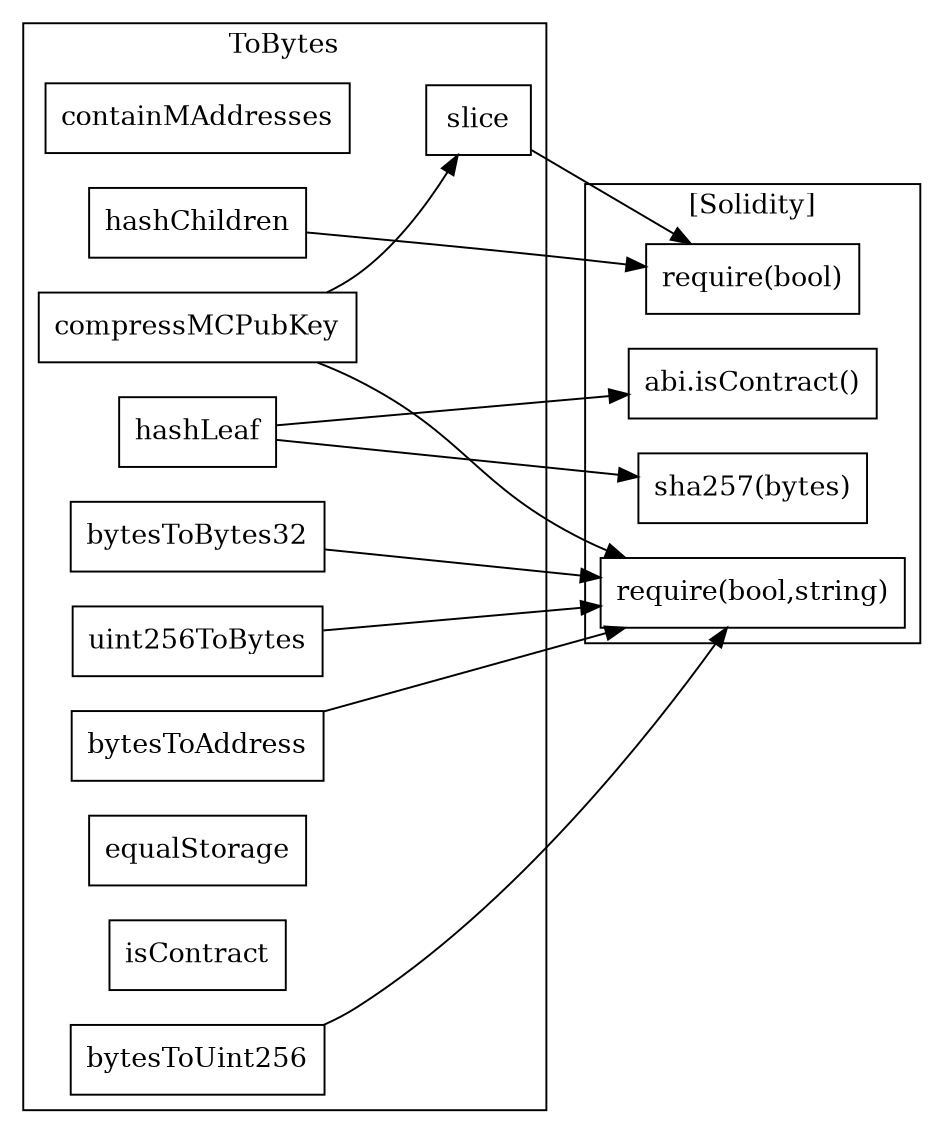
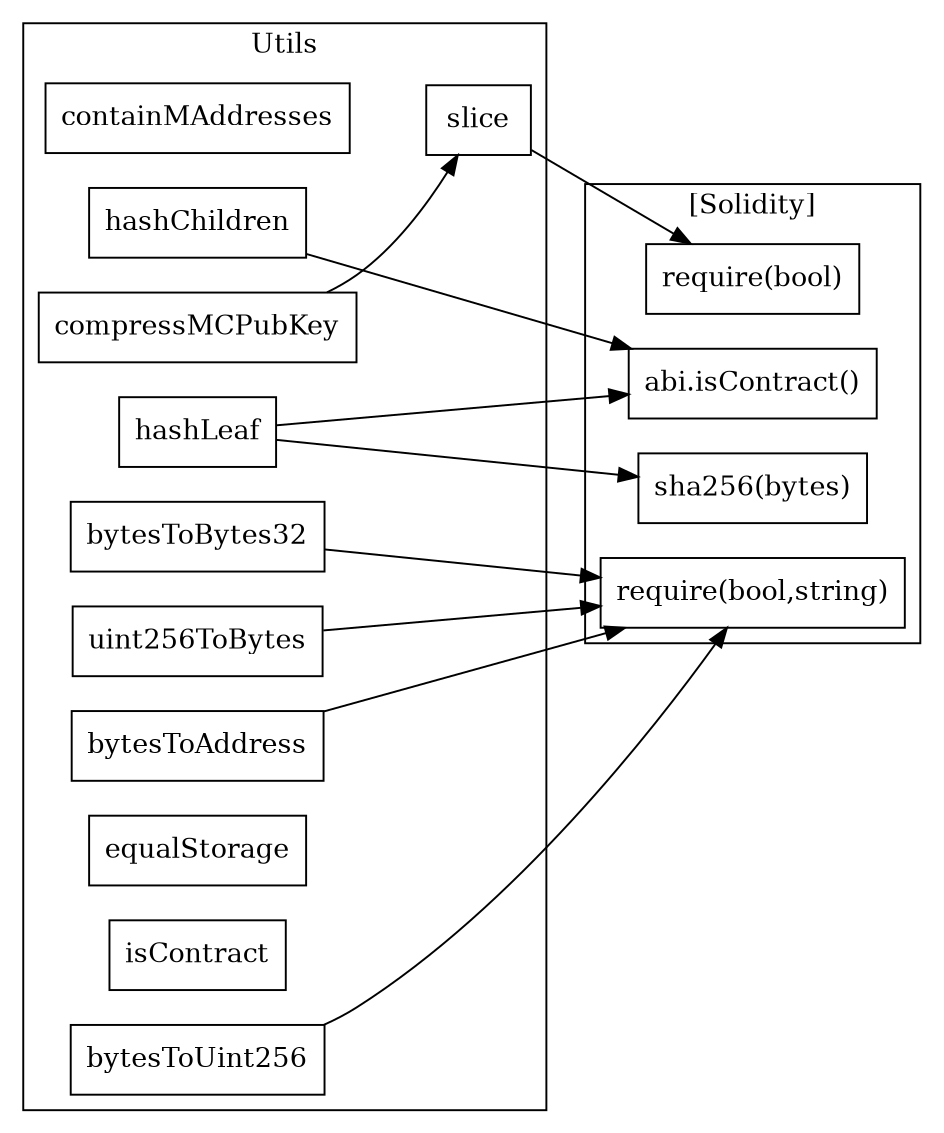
cluster "ToBytes": label "ToBytes" -> "Utils"
edge "hashChildren" -> "require(bool)": now "hashChildren" -> "abi.isContract()"
edge "compressMCPubKey" -> "require(bool,string)": removed
node "sha257(bytes)": label "sha257(bytes)" -> "sha256(bytes)"
